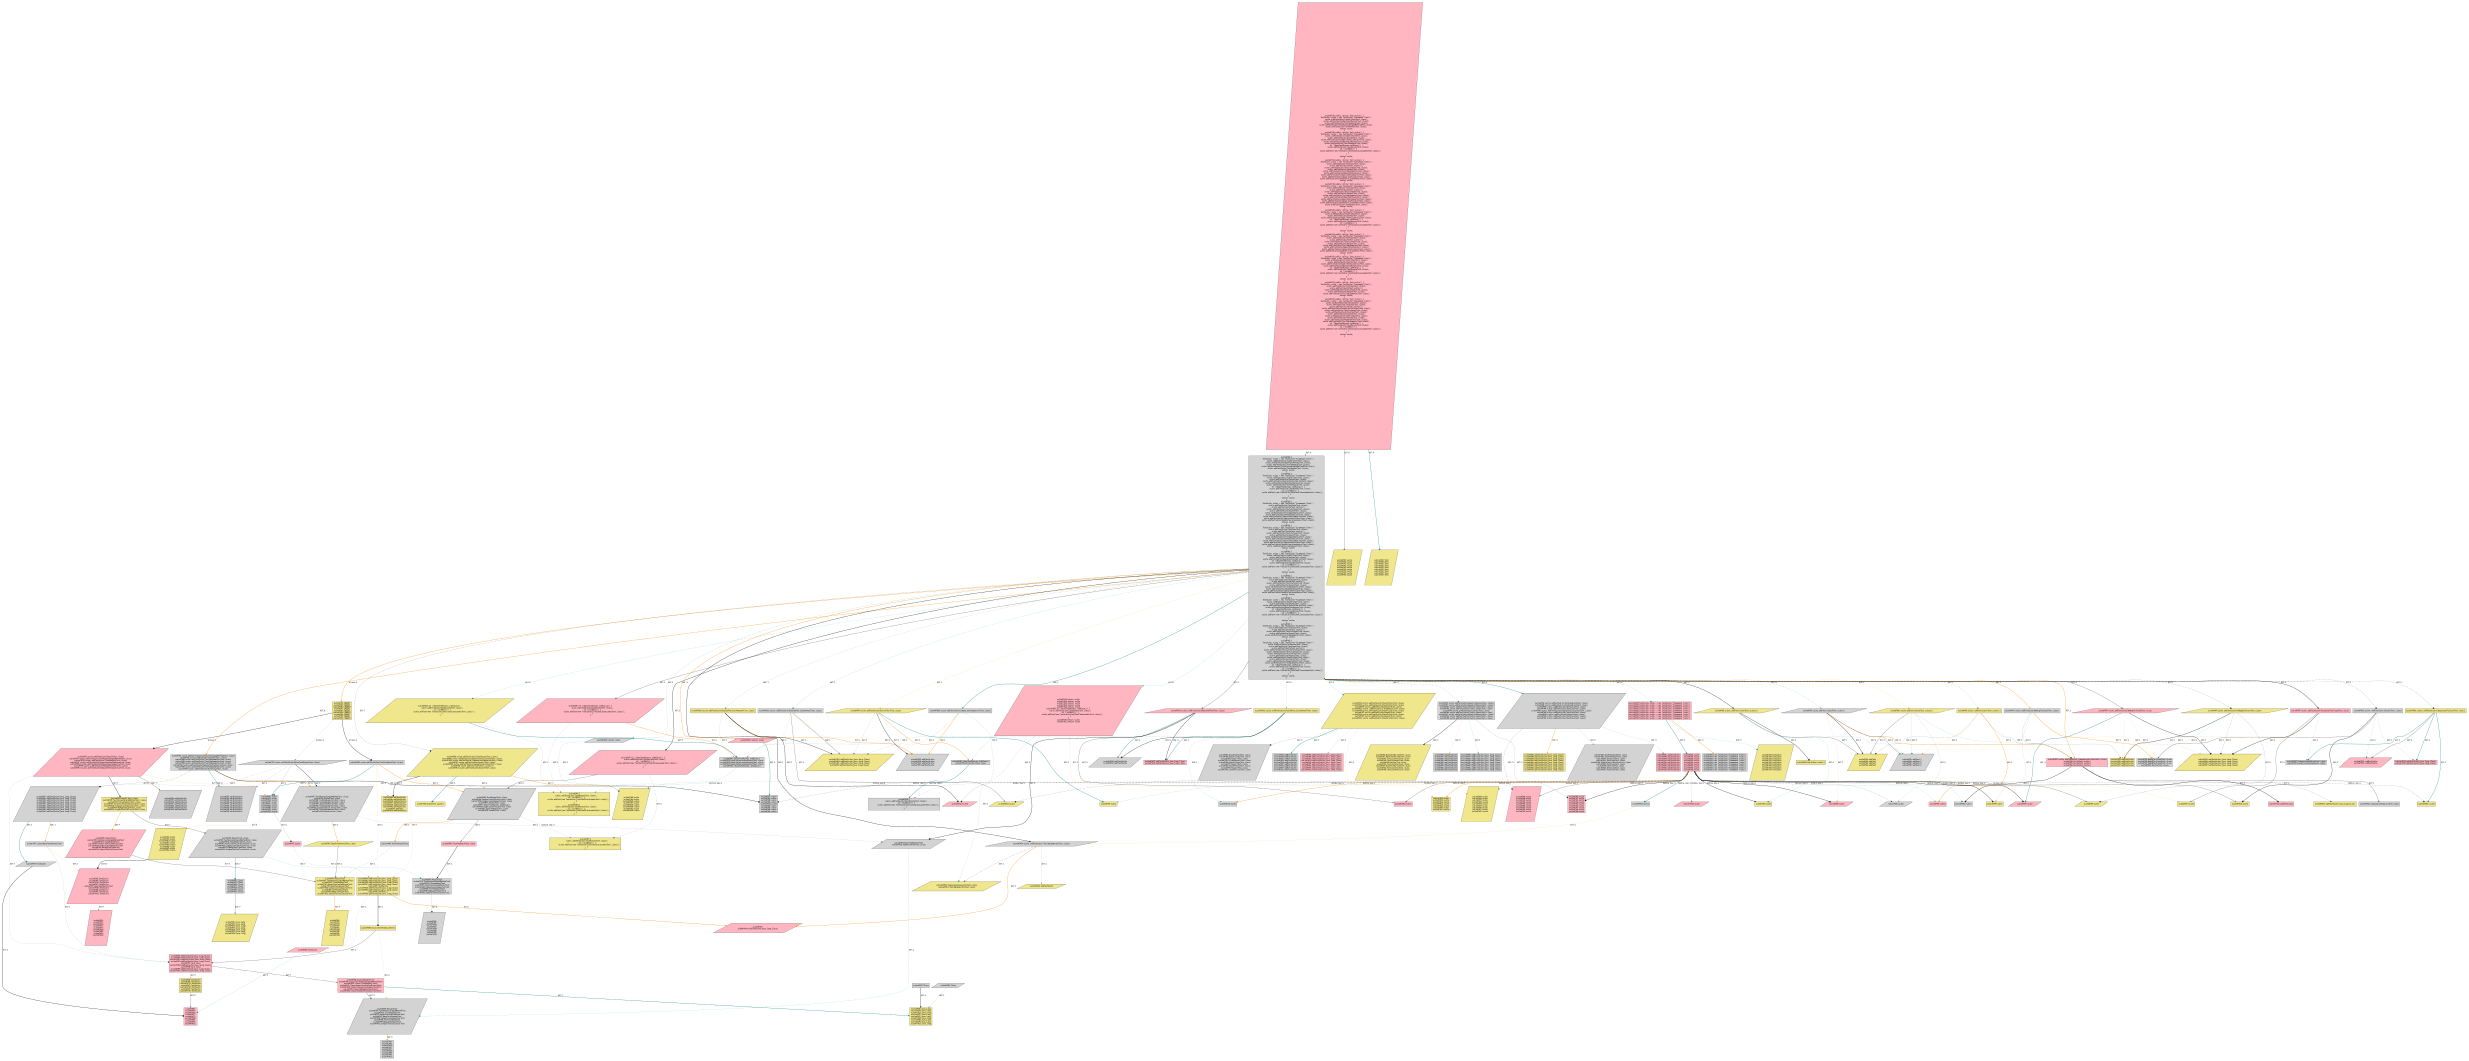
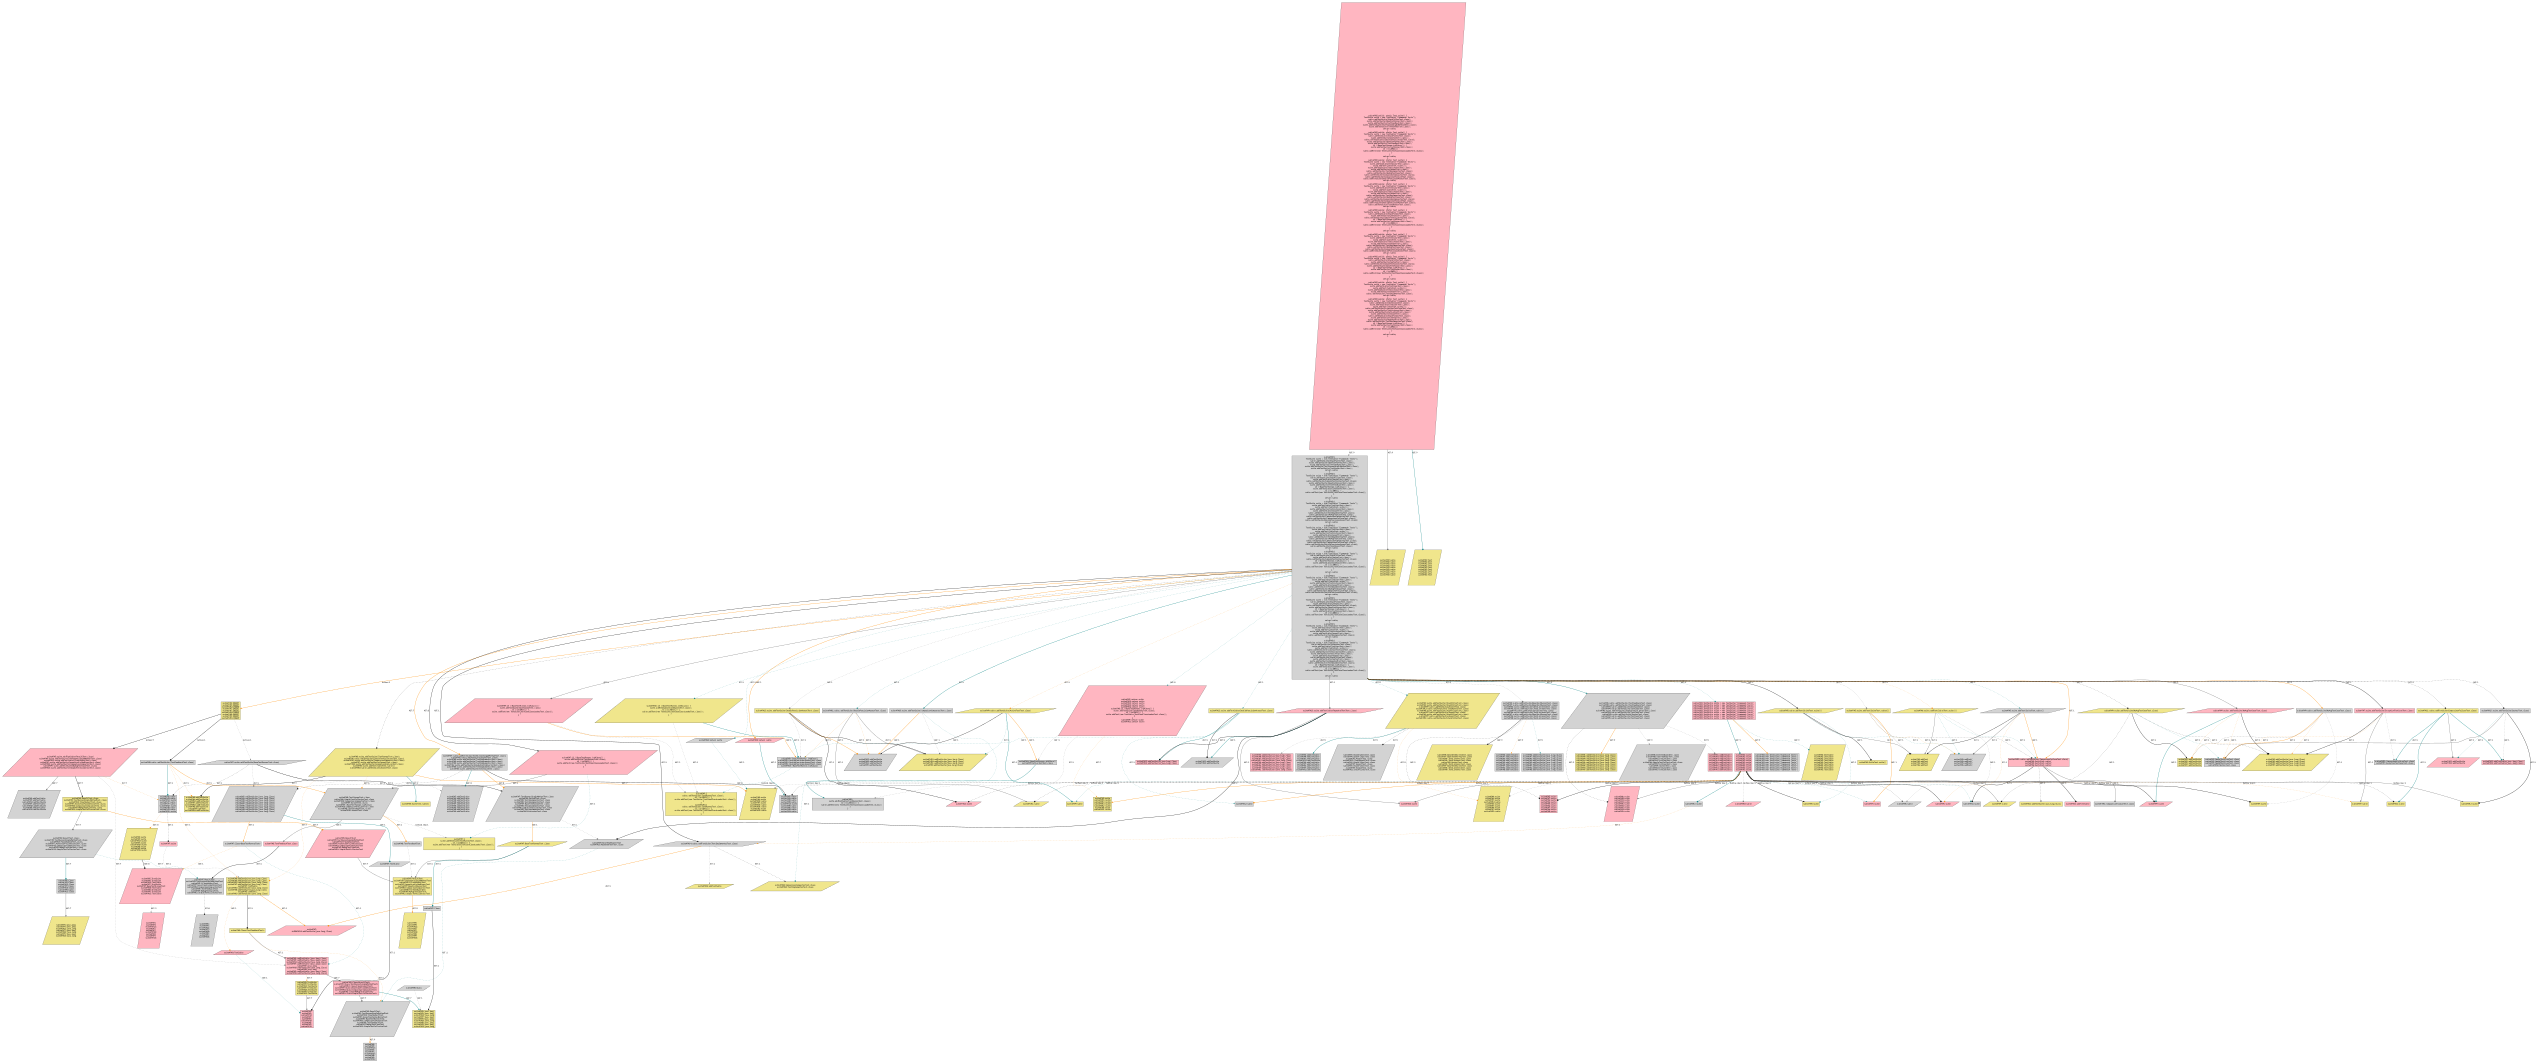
edge "suite#?#7:BaseTestRunnerTest.class" -> "suite#?#7:Class": added, label "AST:1"
